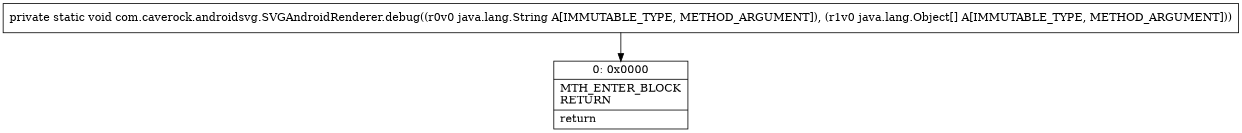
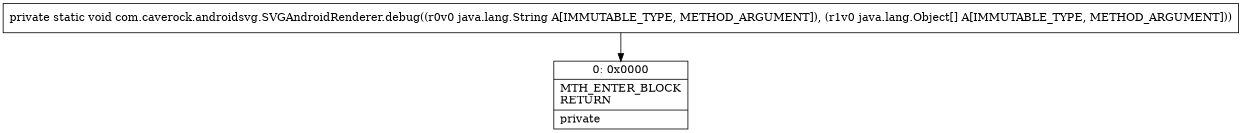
node "0: 0x0000": text "return" -> "private"
